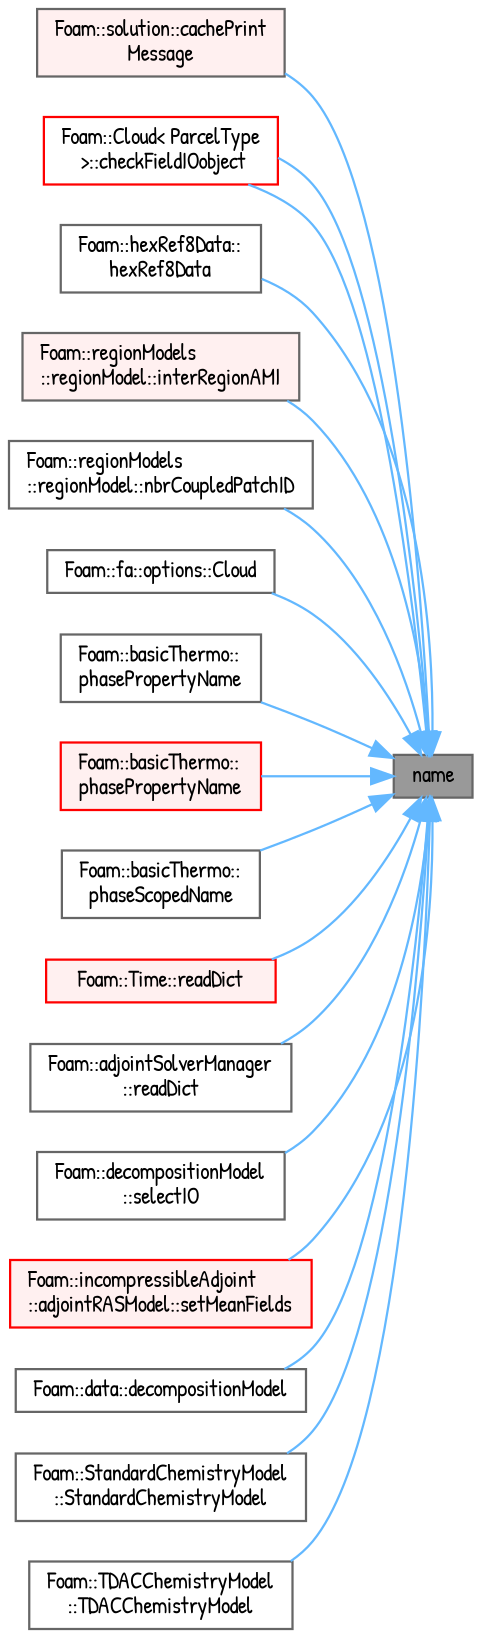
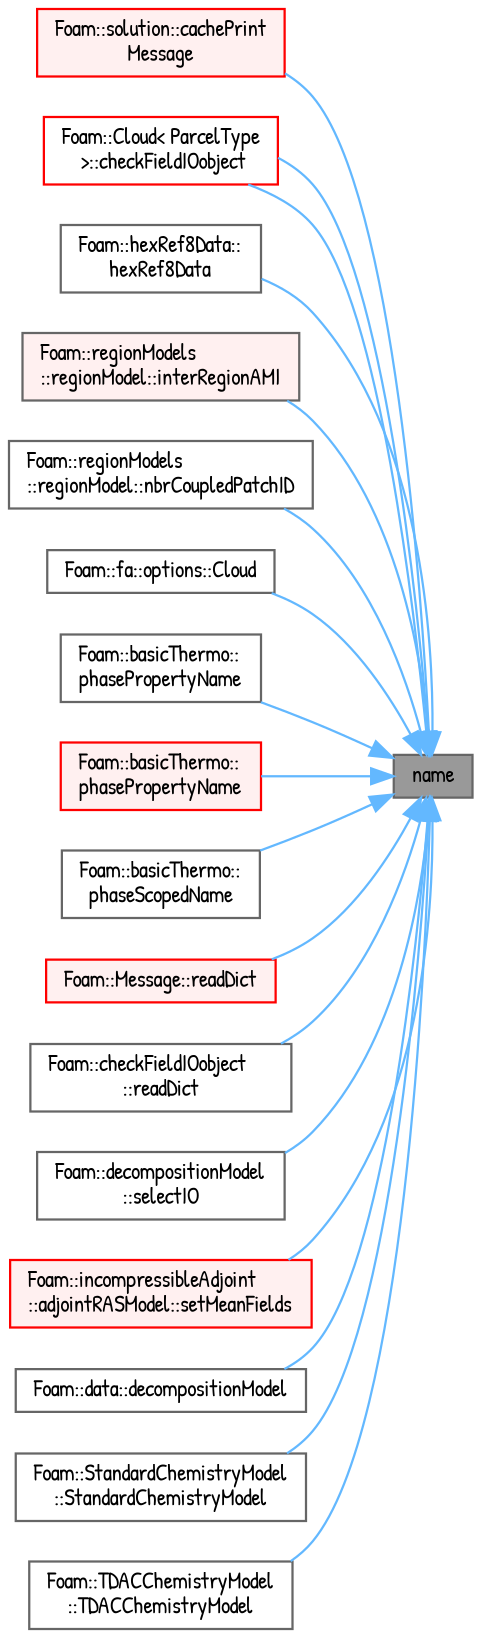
node "Foam::solution::cachePrint Message": color grey40 -> red
node "Foam::Time::readDict": label "Foam::Time::readDict" -> "Foam::Message::readDict"
node "Foam::adjointSolverManager ::readDict": label "Foam::adjointSolverManager ::readDict" -> "Foam::checkFieldIOobject ::readDict"
